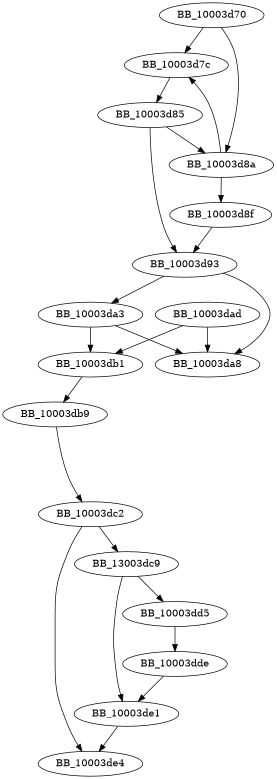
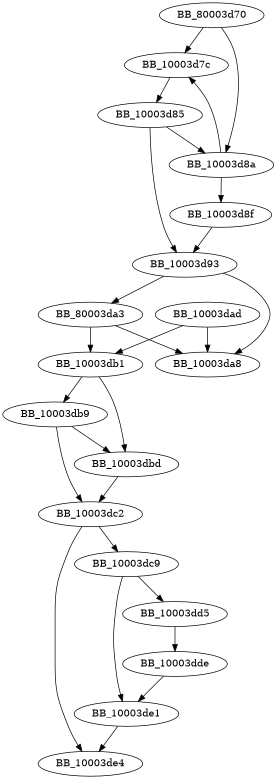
node "BB_10003d70": label "BB_10003d70" -> "BB_80003d70"
node "BB_10003da3": label "BB_10003da3" -> "BB_80003da3"
node "BB_10003dbd": added
node "BB_13003dc9": label "BB_13003dc9" -> "BB_10003dc9"
